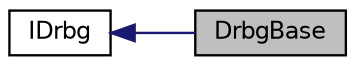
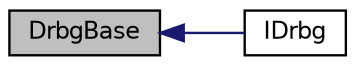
edge "DrbgBase" -> "IDrbg": reversed
